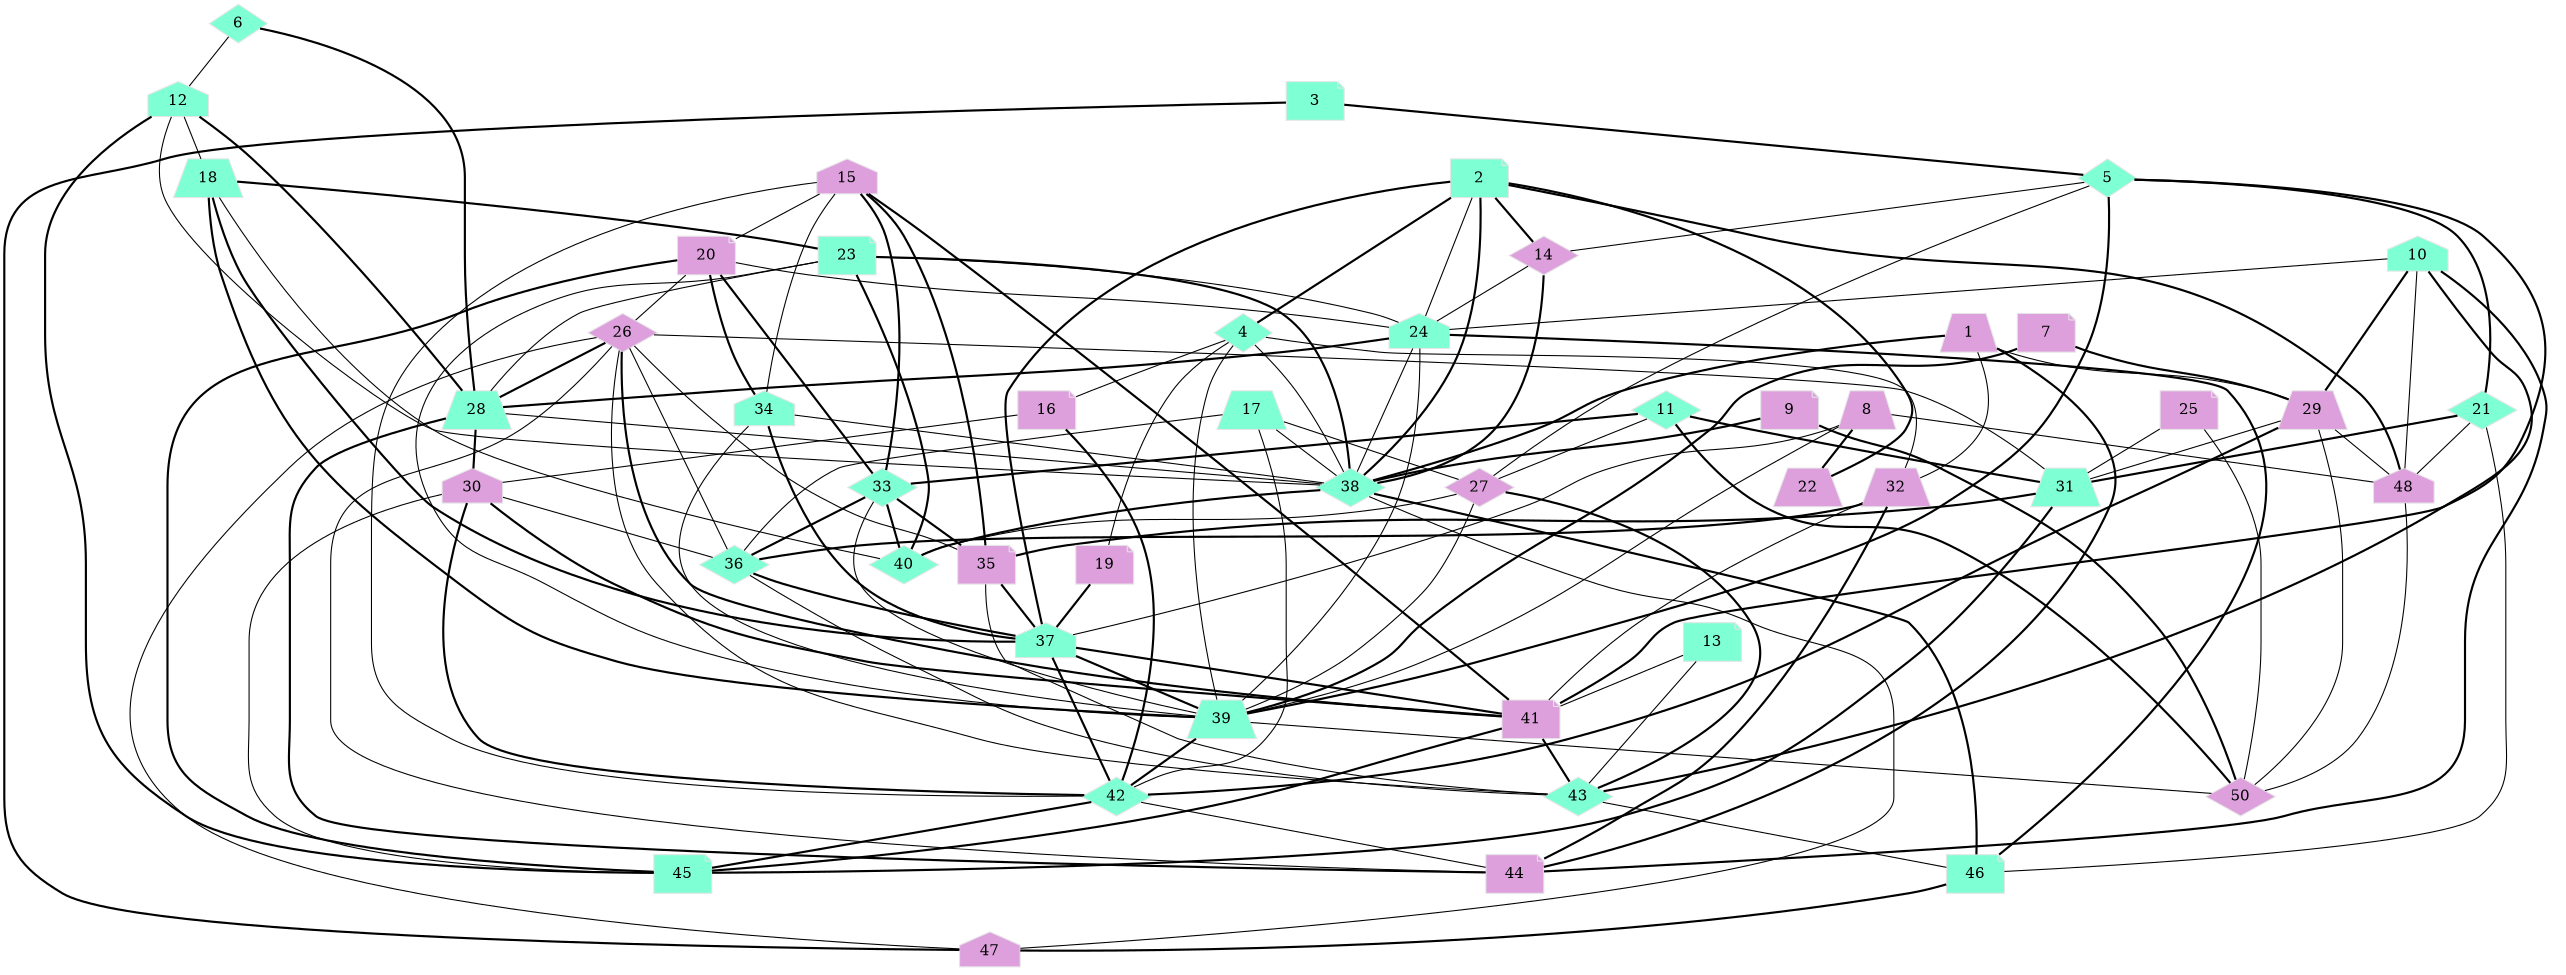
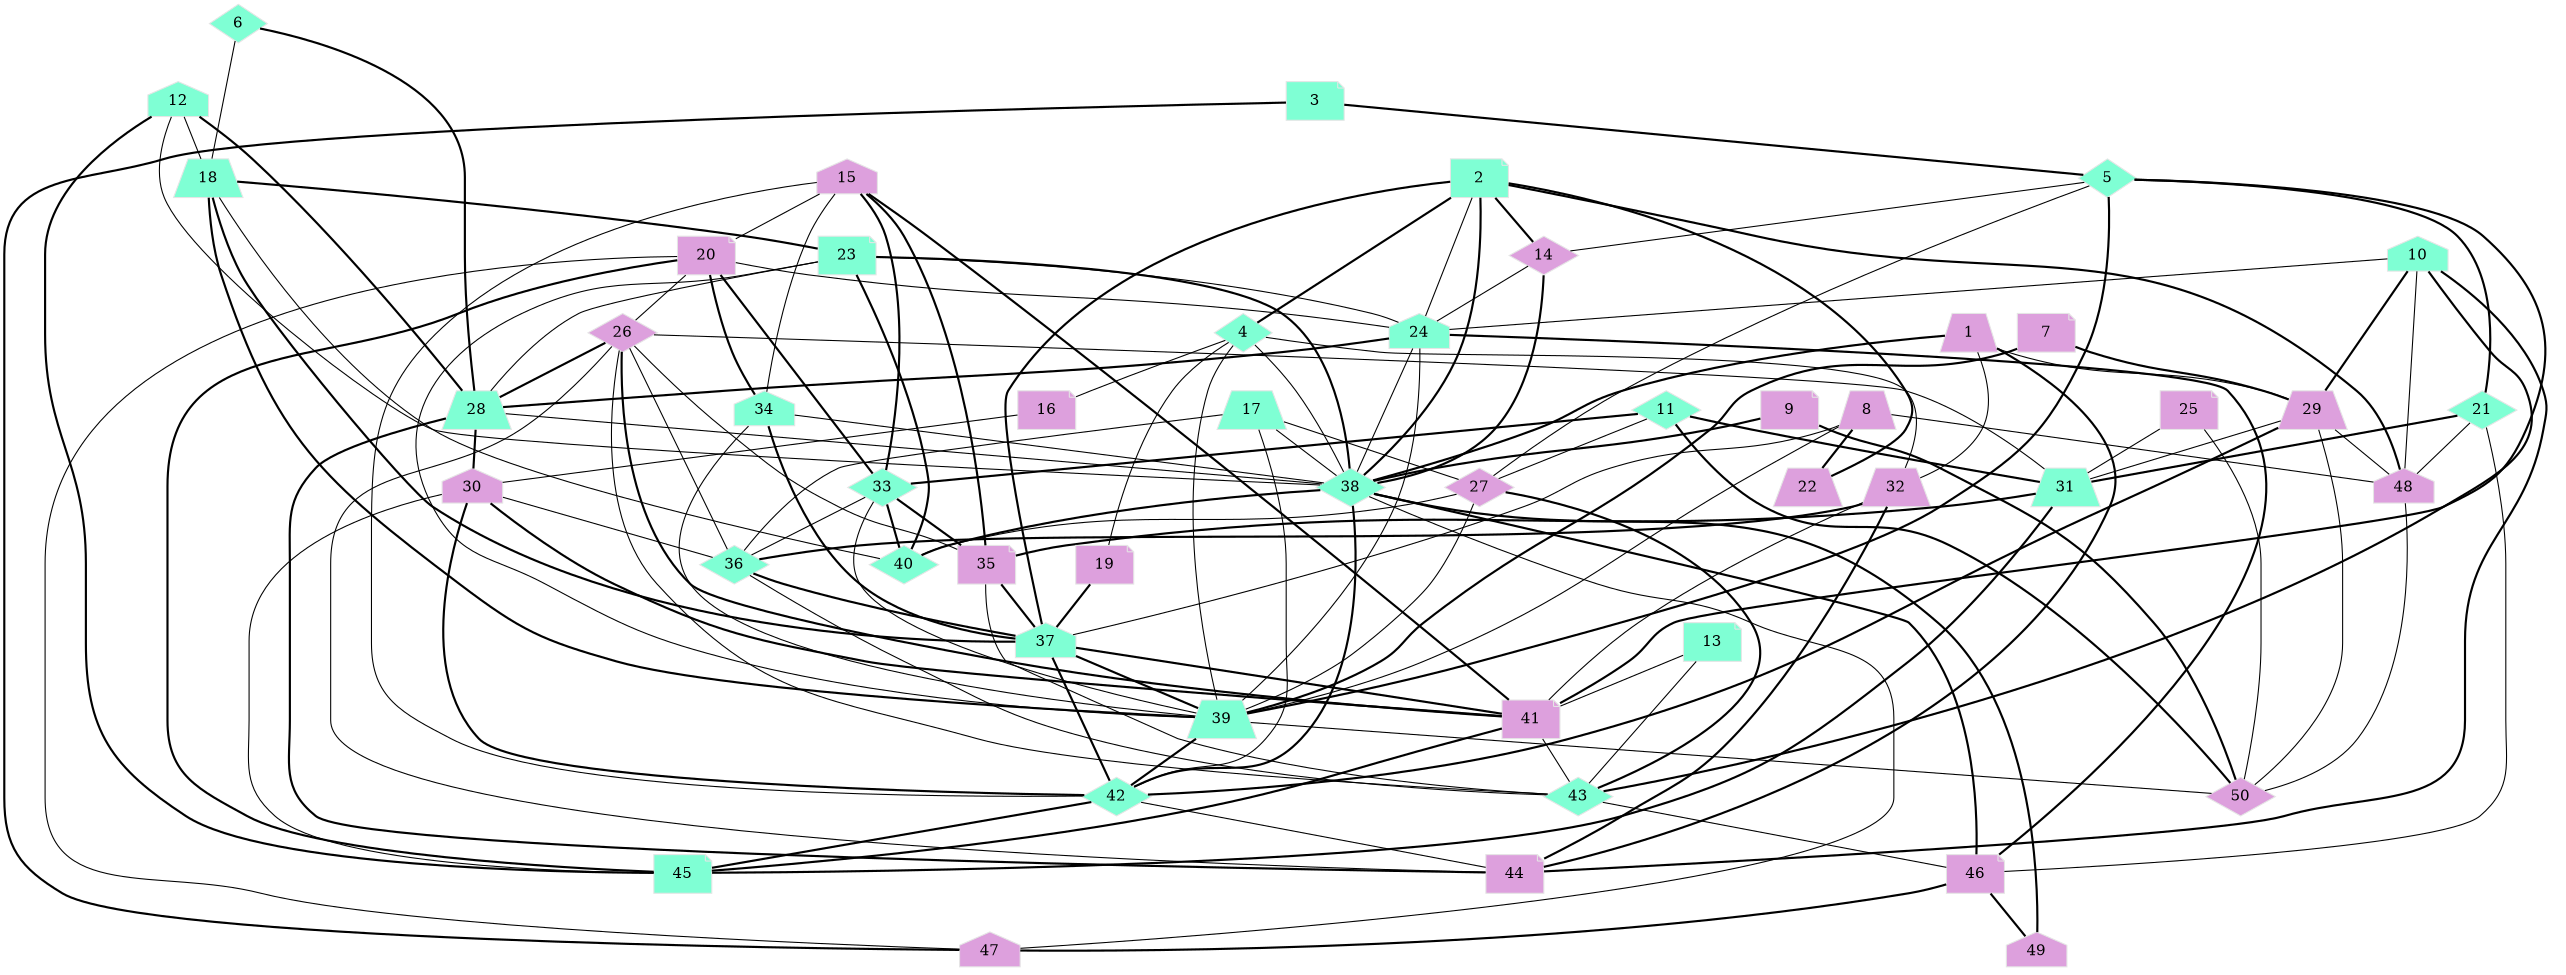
edge "6" -- "12": now "6" -- "18"
edge "33" -- "36": style bold -> solid
edge "16" -- "42": now "38" -- "42"
edge "41" -- "43": style bold -> solid
edge "26" -- "47": now "20" -- "47"
node "46": fillcolor aquamarine -> plum
node "49": added
